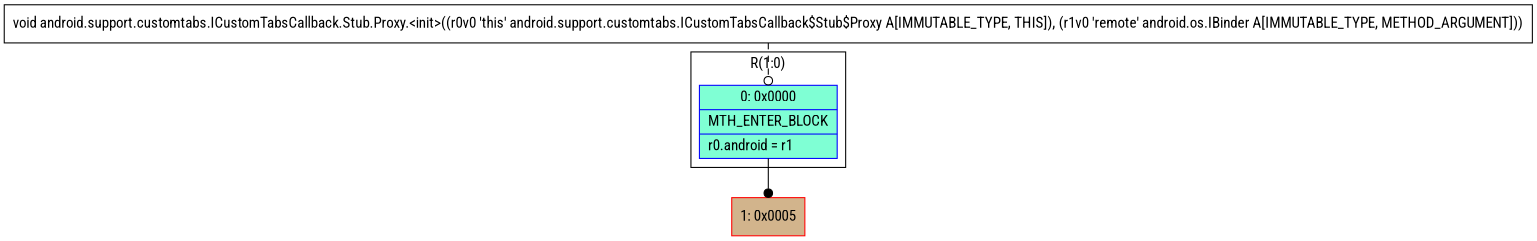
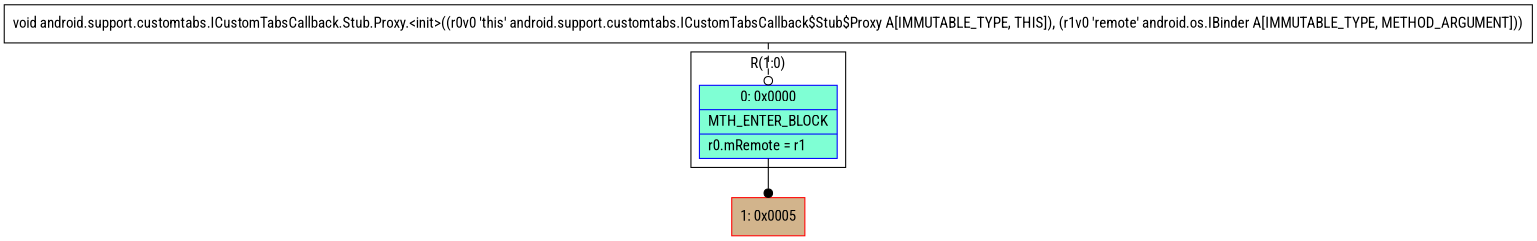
node "0: 0x0000": text "r0.android = r1" -> "r0.mRemote = r1"
